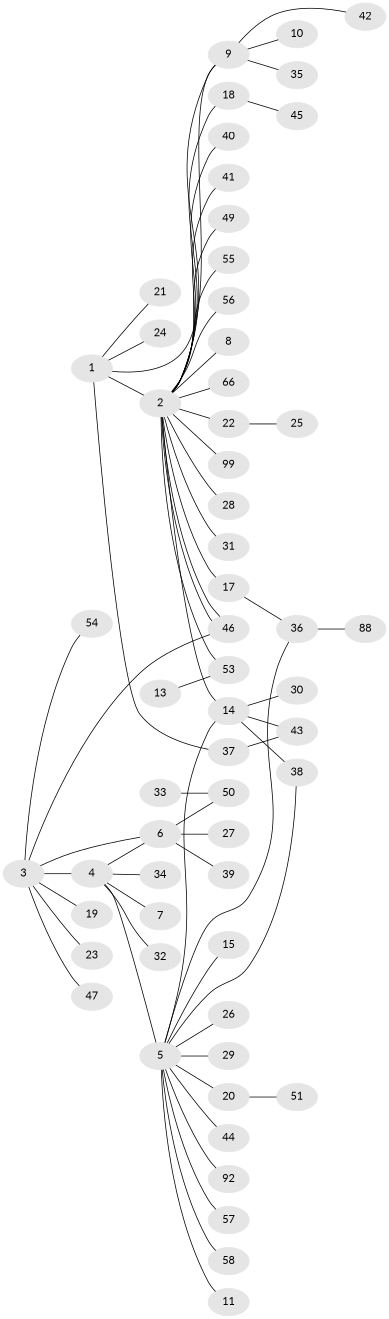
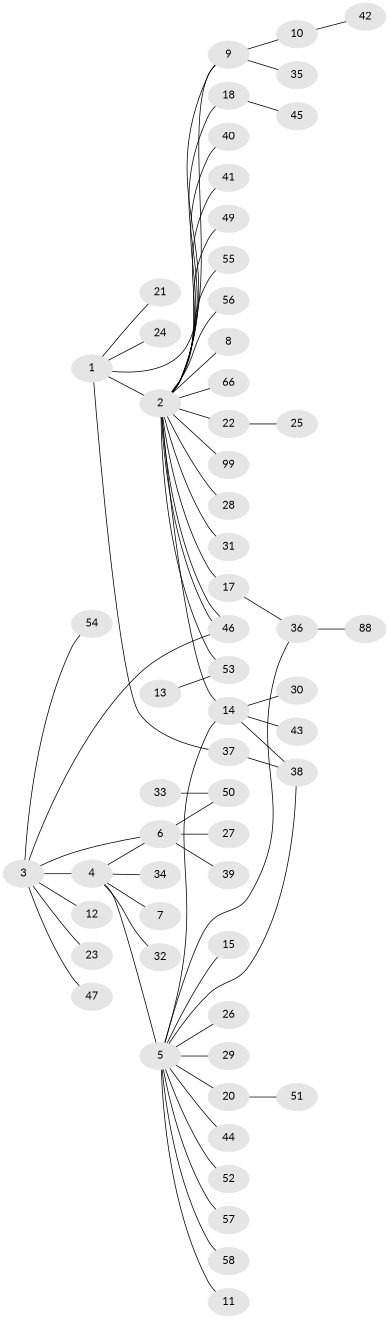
edge "42" -- "9": now "42" -- "10"
edge "43" -- "37": now "38" -- "37"
node "19": label "19" -> "12"
node "92": label "92" -> "52"
